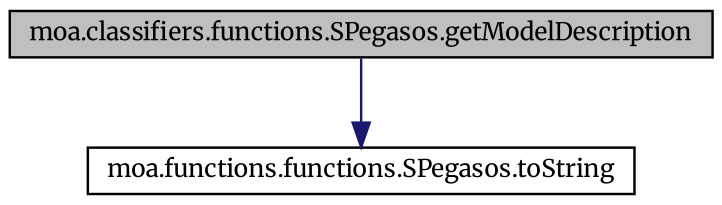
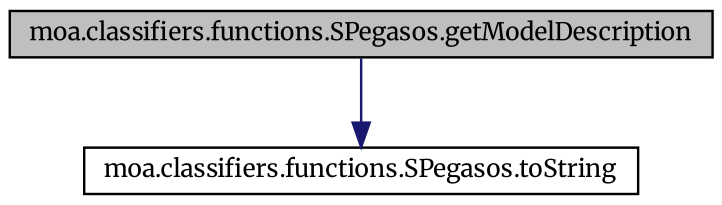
node "moa.functions.functions.SPegasos.toString": label "moa.functions.functions.SPegasos.toString" -> "moa.classifiers.functions.SPegasos.toString"
